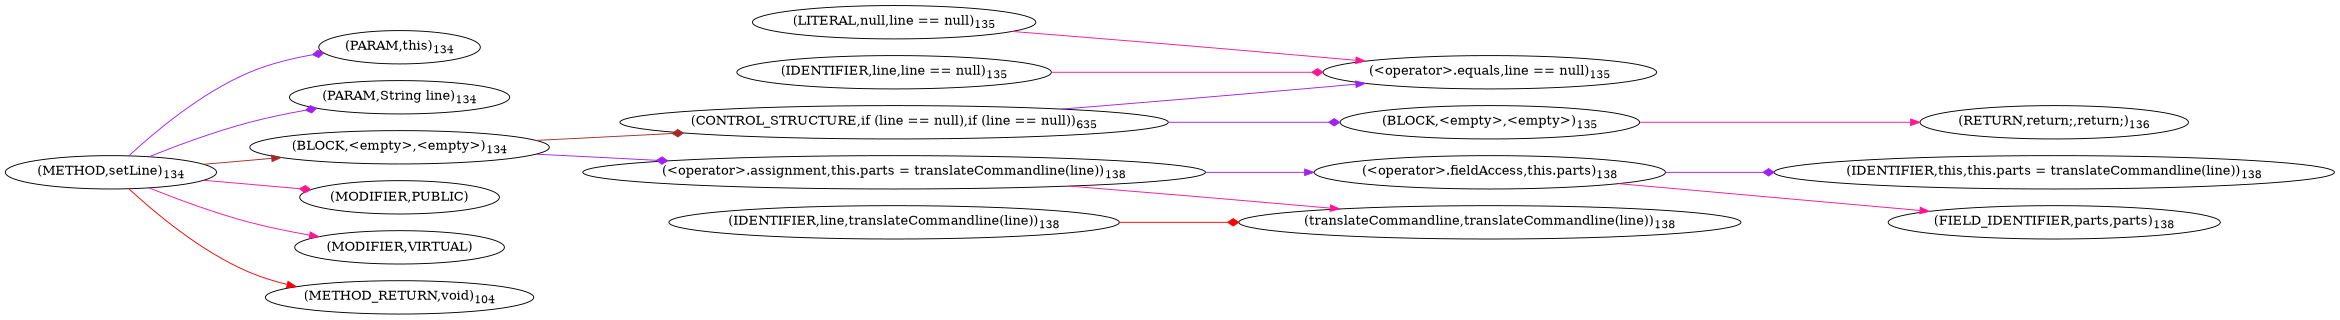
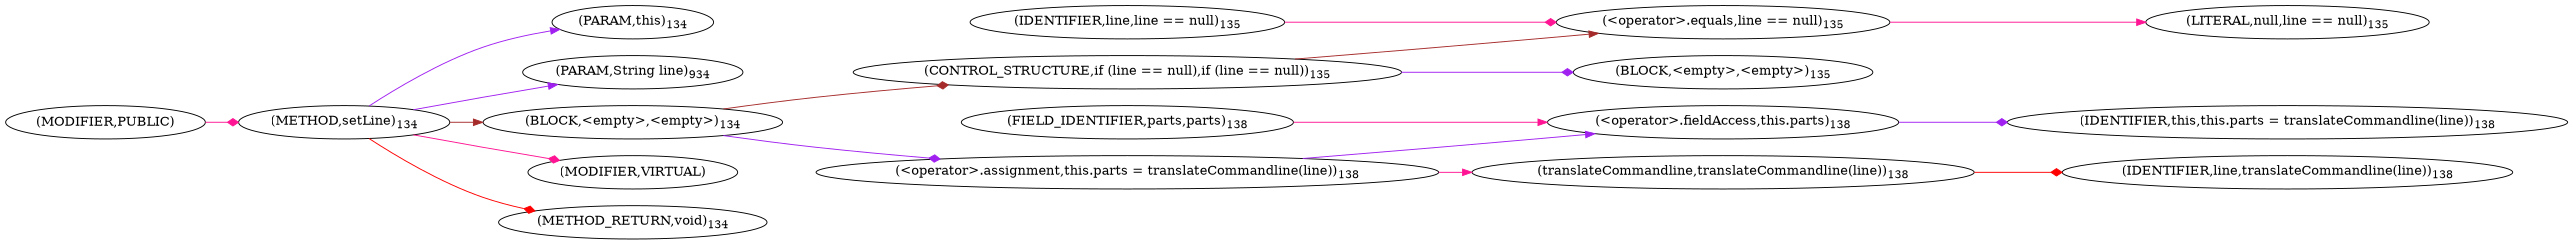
edge "(LITERAL,null,line == null)" -> "(<operator>.equals,line == null)": reversed
edge "(METHOD,setLine)" -> "(PARAM,this)": arrowhead diamond -> normal
node "(PARAM,String line)": text "134" -> "934"
edge "(CONTROL_STRUCTURE,if (line == null),if (line == null))" -> "(<operator>.equals,line == null)": color purple -> brown
node "(CONTROL_STRUCTURE,if (line == null),if (line == null))": text "635" -> "135"
node "(RETURN,return;,return;)": removed
edge "(METHOD,setLine)" -> "(PARAM,String line)": arrowhead diamond -> normal
edge "(METHOD,setLine)" -> "(MODIFIER,PUBLIC)": reversed
edge "(<operator>.fieldAccess,this.parts)" -> "(FIELD_IDENTIFIER,parts,parts)": reversed
edge "(METHOD,setLine)" -> "(MODIFIER,VIRTUAL)": arrowhead normal -> diamond
edge "(IDENTIFIER,line,translateCommandline(line))" -> "(translateCommandline,translateCommandline(line))": reversed
edge "(METHOD,setLine)" -> "(METHOD_RETURN,void)": arrowhead normal -> diamond
node "(METHOD_RETURN,void)": text "104" -> "134"
